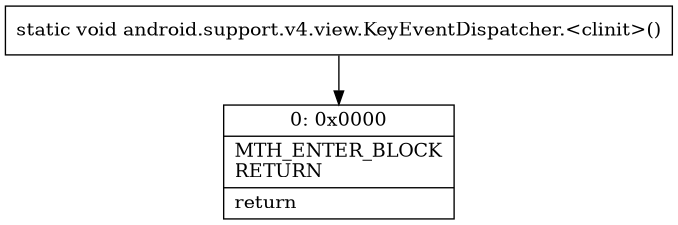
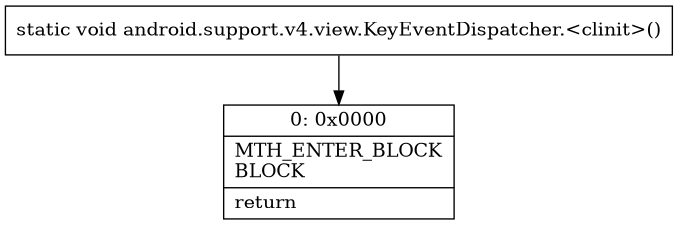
node "0: 0x0000": text "RETURN" -> "BLOCK"
